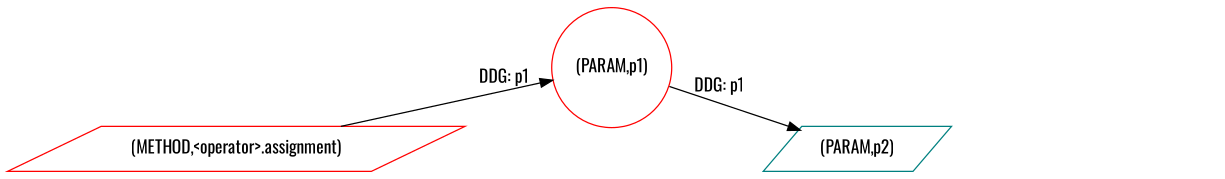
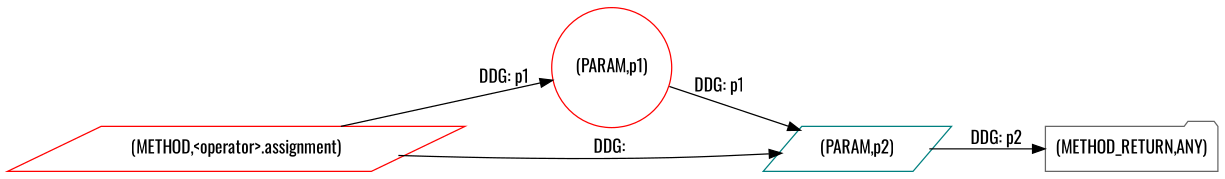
node "(METHOD_RETURN,ANY)": added
edge "(METHOD,<operator>.assignment)" -> "(PARAM,p2)": added, label "DDG:"
